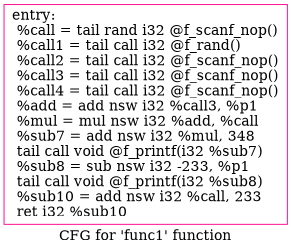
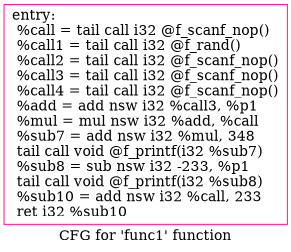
node "entry:": text "%call = tail rand i32 @f_scanf_nop()" -> "%call = tail call i32 @f_scanf_nop()"
